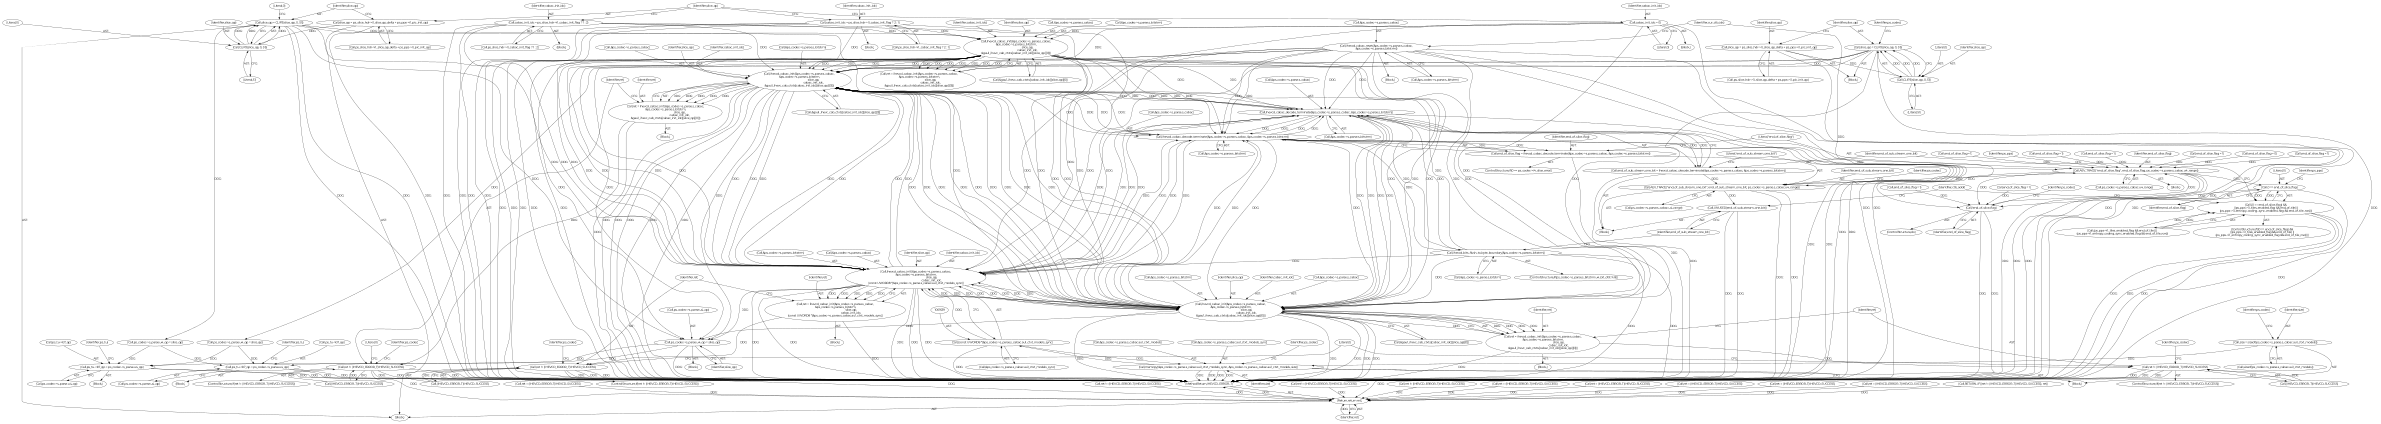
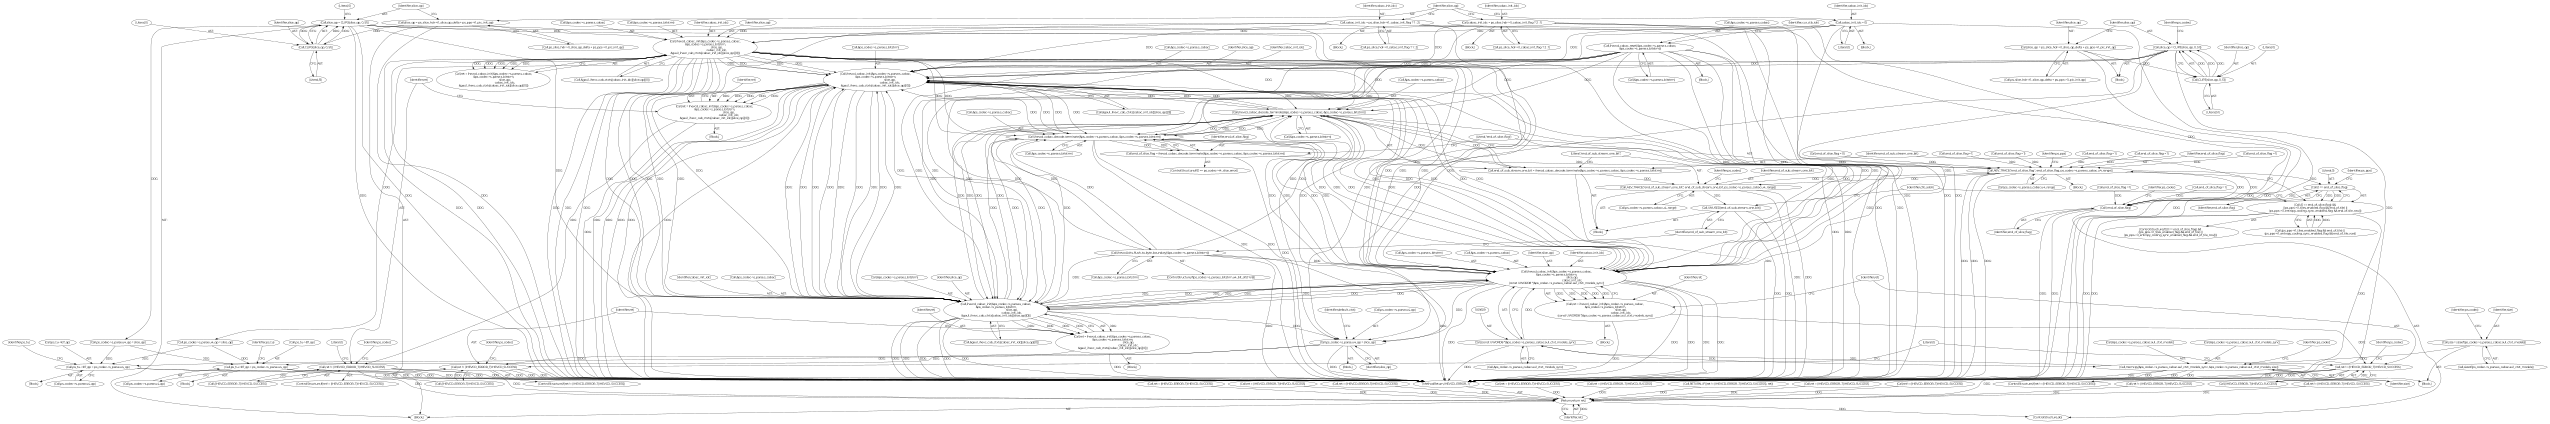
node "(Identifier,default_ctxt)": added
edge "(Call,0 == end_of_slice_flag)" -> "(MethodReturn,IHEVCD_ERROR_T)": removed, label "DDG:"
edge "(Return,return ret;)" -> "(MethodReturn,IHEVCD_ERROR_T)": now "(Return,return ret;)" -> "(ControlStructure,do)"
